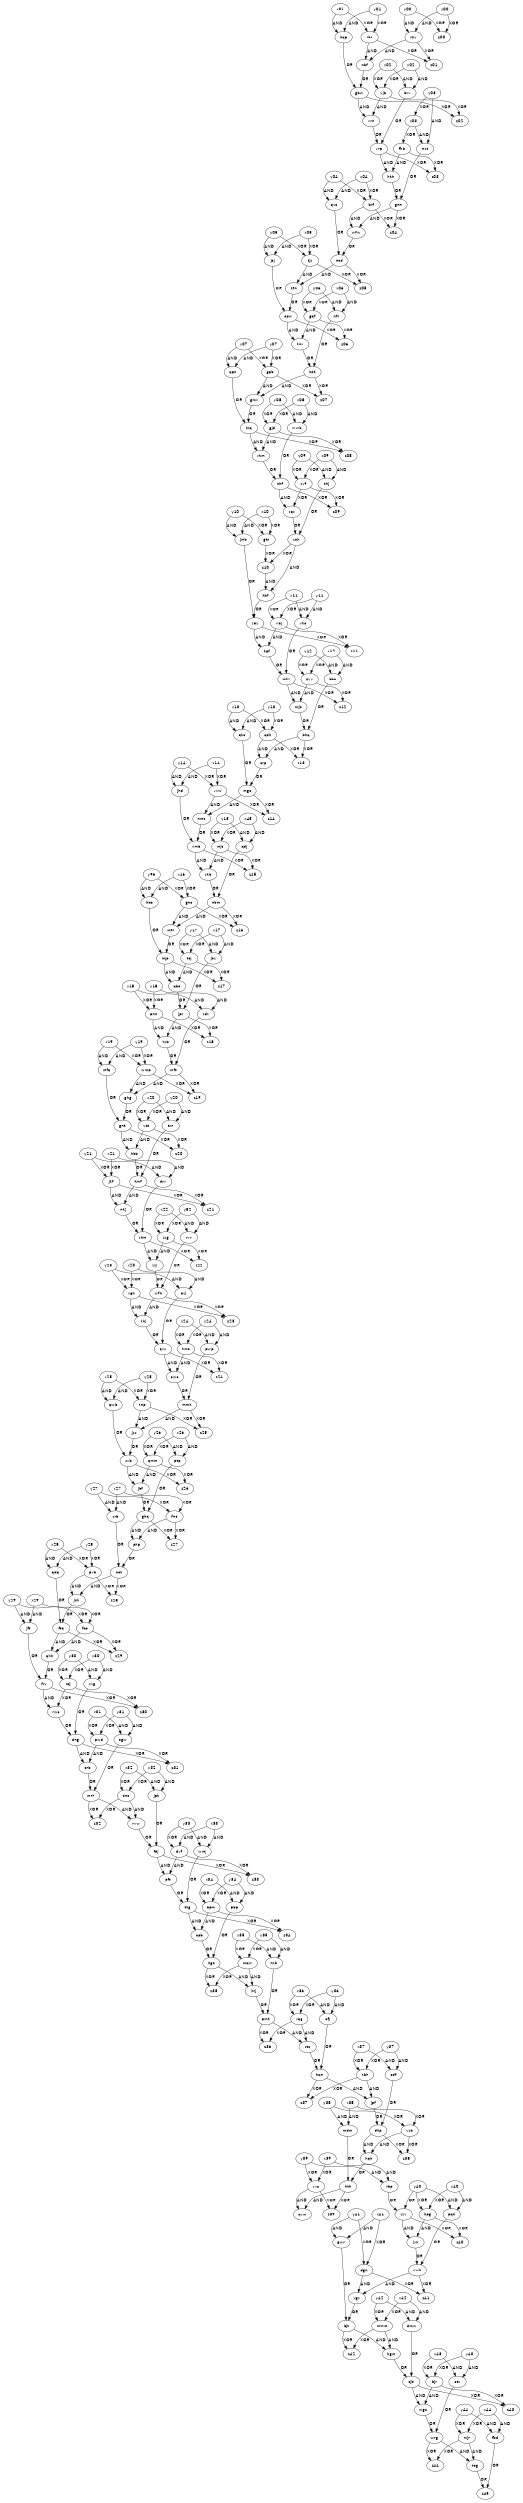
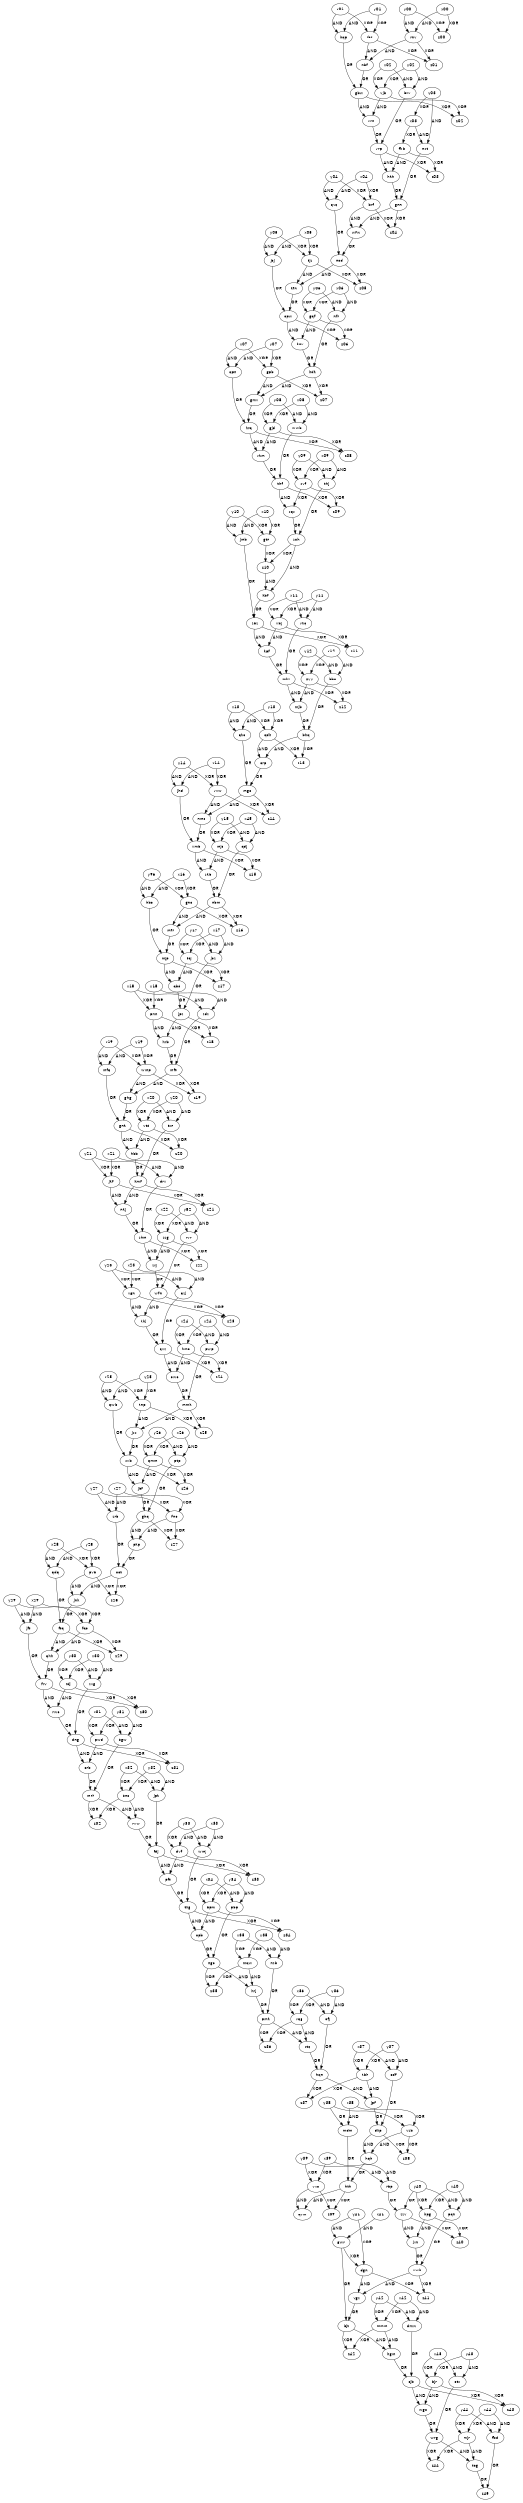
edge "rdj" -> "rwc": label "XOR" -> "AND"
edge "y38" -> "mdm": label "AND" -> "OR"
edge "x41" -> "dgn": now "gwr" -> "dgn"
